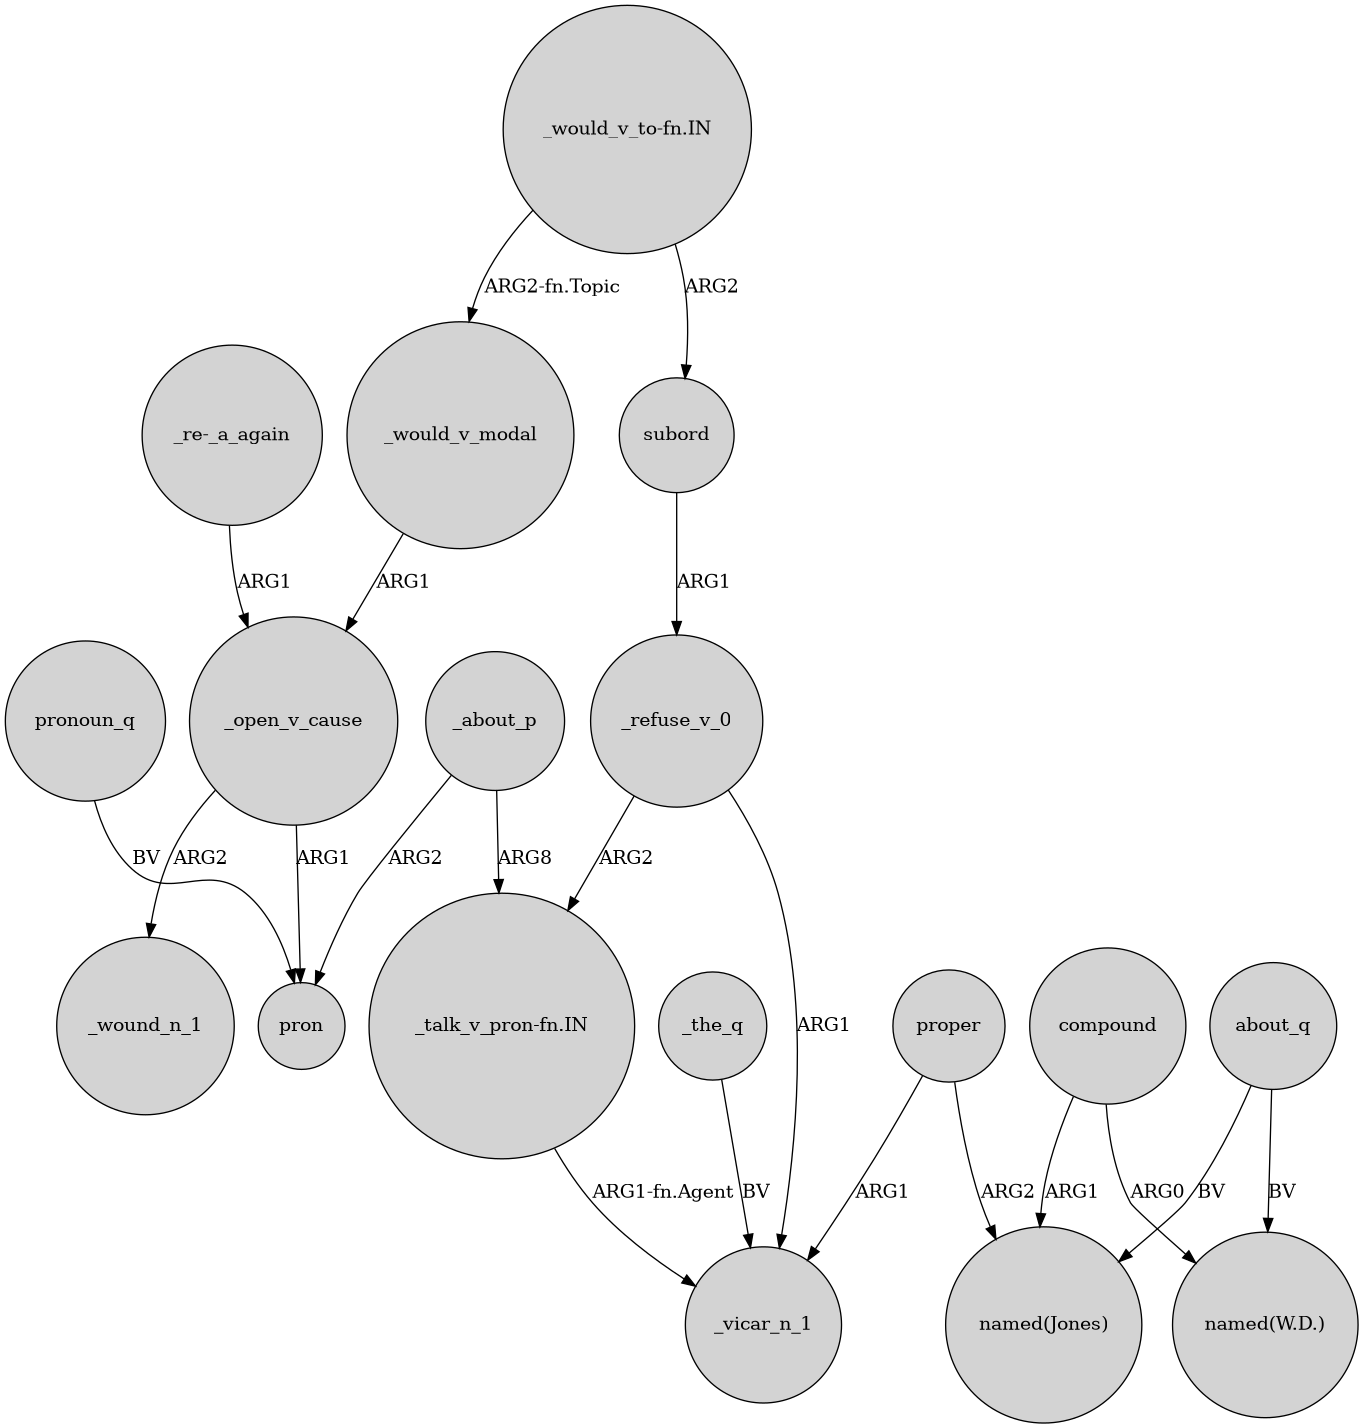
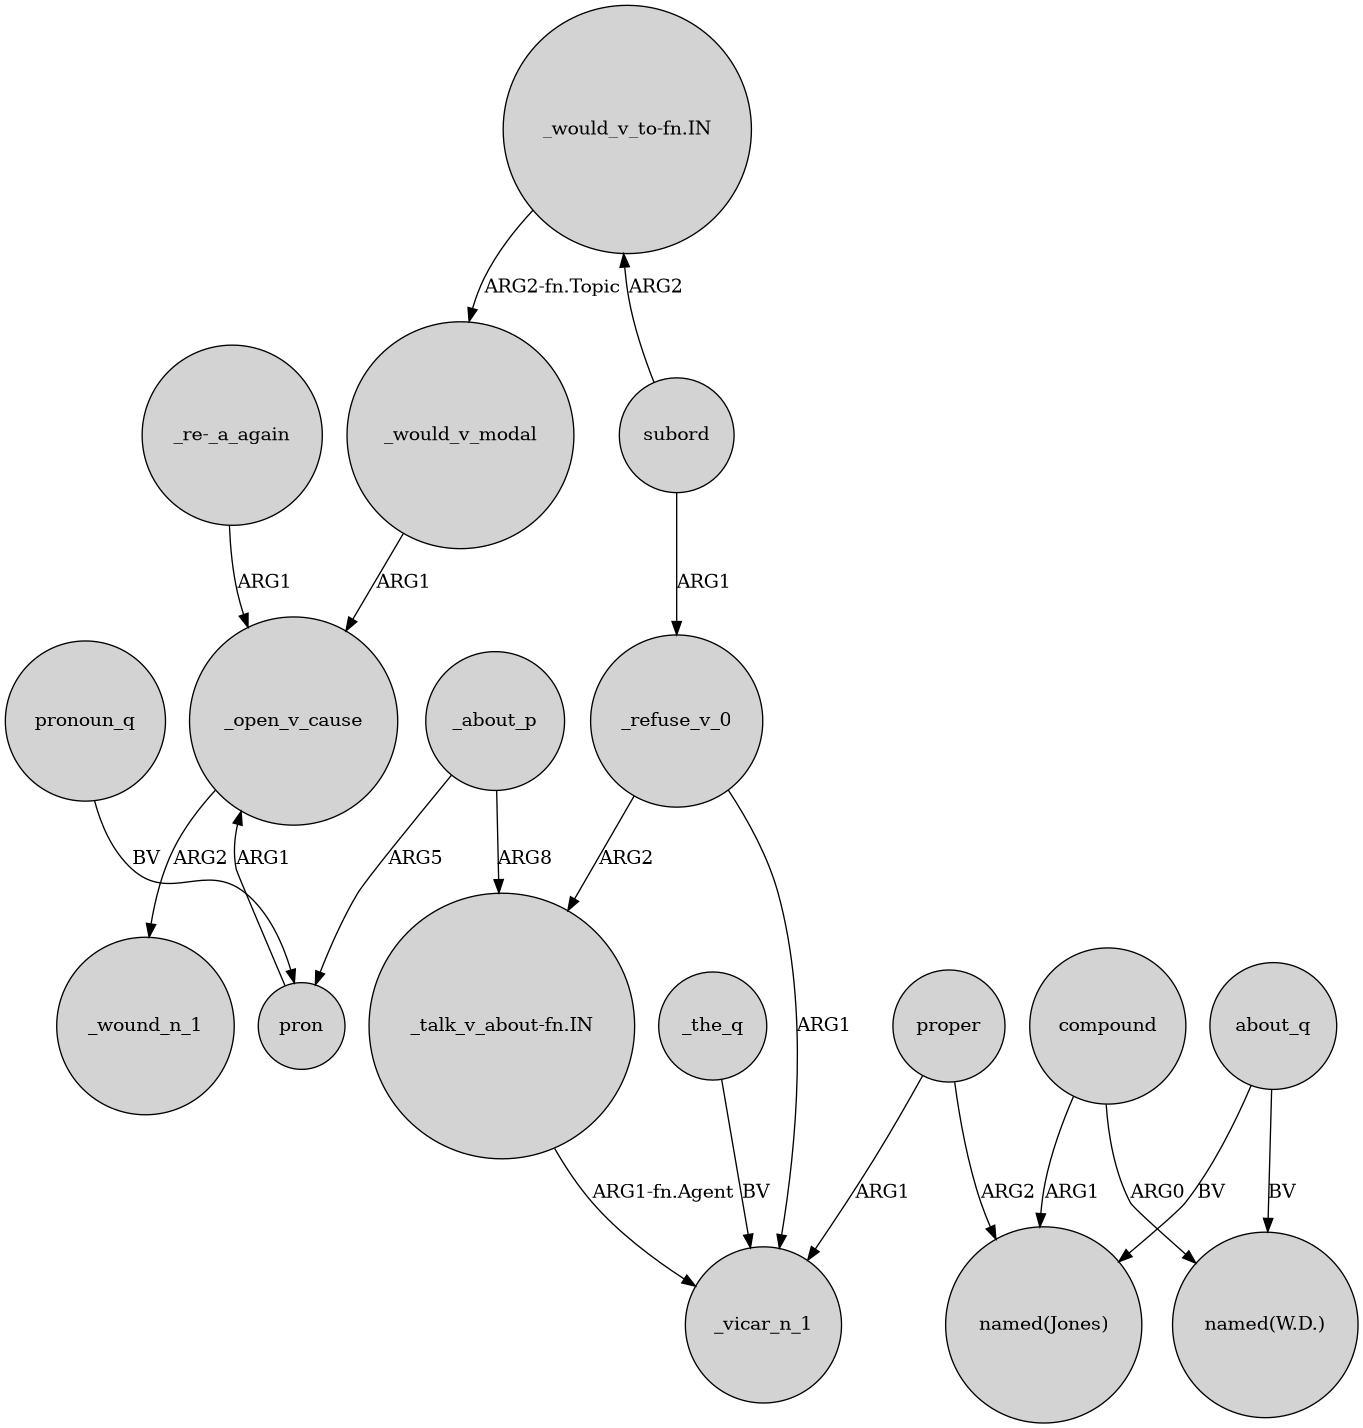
edge "_would_v_to-fn.IN" -> "subord": reversed
edge "_about_p" -> "pron": label "ARG2" -> "ARG5"
edge "_open_v_cause" -> "pron": reversed
node "_talk_v_pron-fn.IN": label "_talk_v_pron-fn.IN" -> "_talk_v_about-fn.IN"
